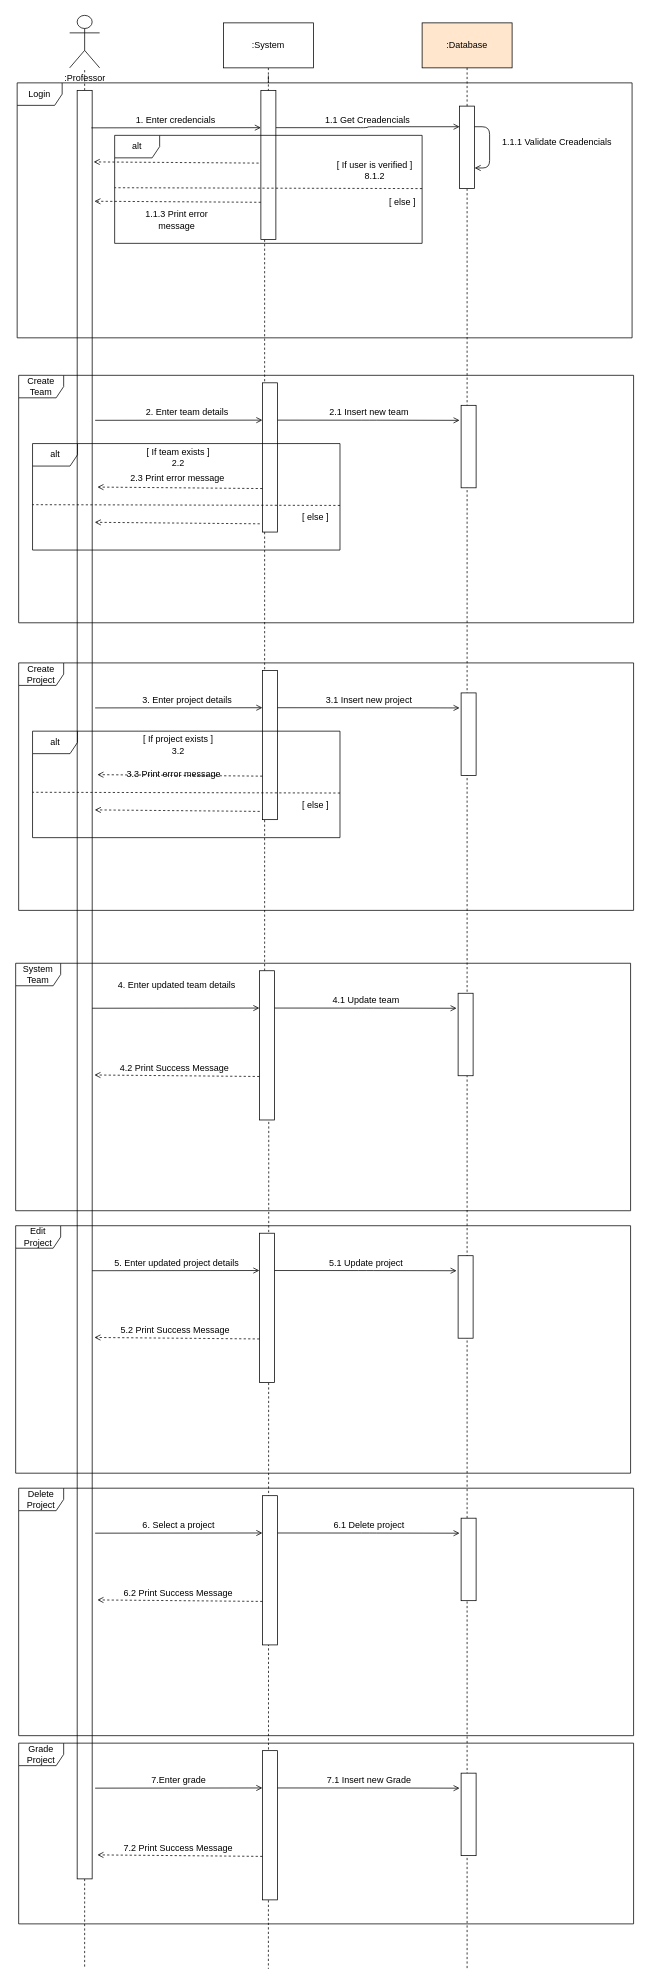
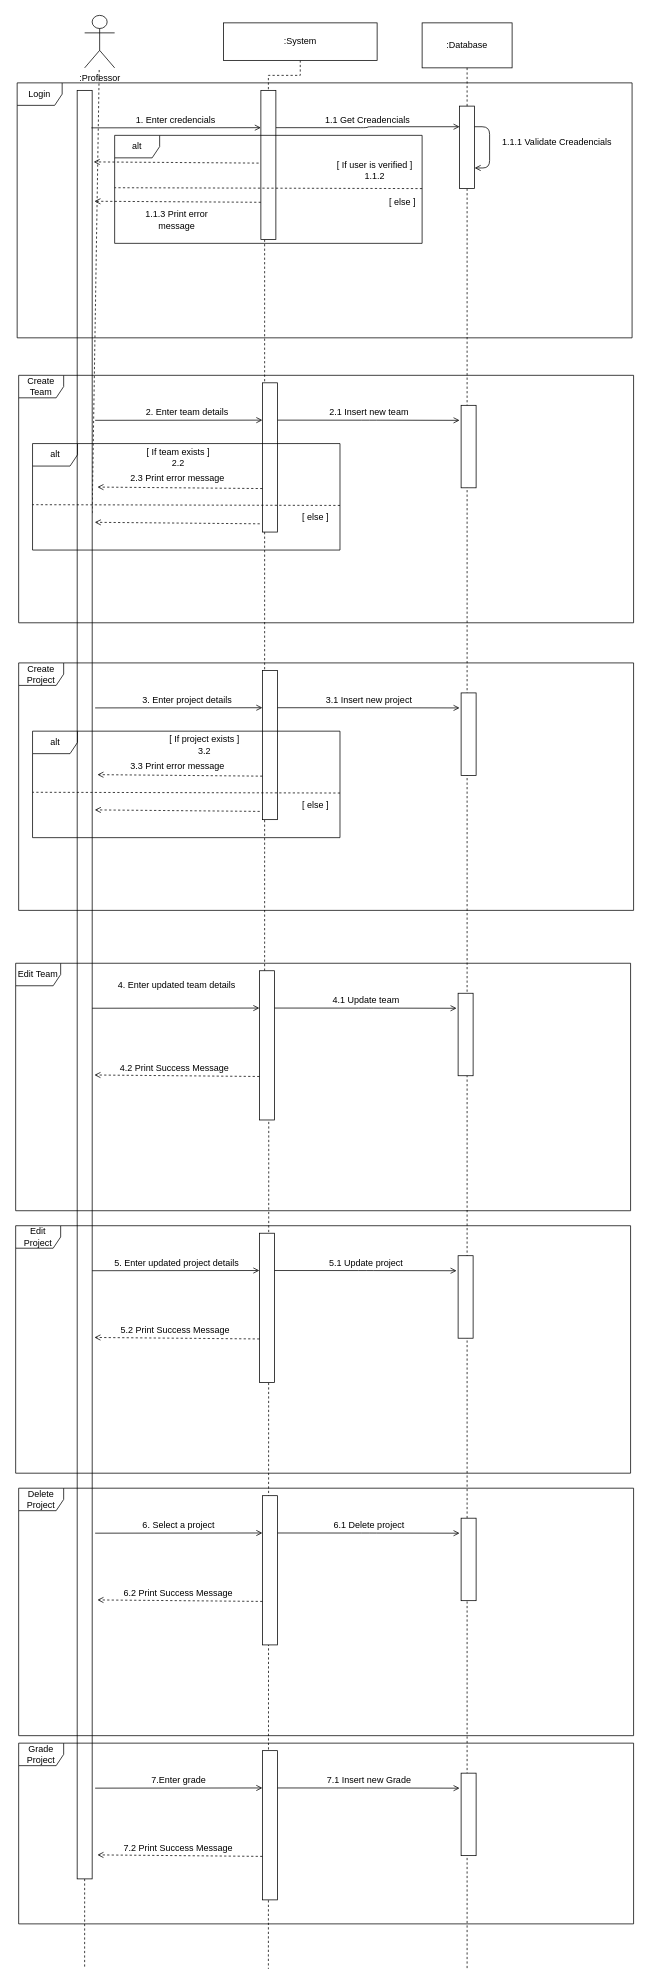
node ":Professor": moved (84, 42) -> (99, 42)
node ":System": size 90x45 -> 154x38
node ":Database": fillcolor #ffe6cc -> #ffffff
node "[ If user is verified ] 8.1.2": label "[ If user is verified ] 8.1.2" -> "[ If user is verified ] 1.1.2"
node "[ If project exists ] 3.2": moved (178, 745) -> (204, 745)
node "3.3 Print error message": moved (173, 774) -> (177, 767)
node "System Team": label "System Team" -> "Edit Team"
